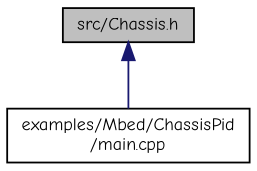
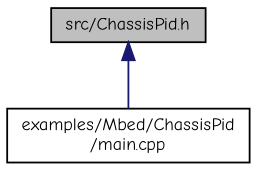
node "src/Chassis.h": label "src/Chassis.h" -> "src/ChassisPid.h"
